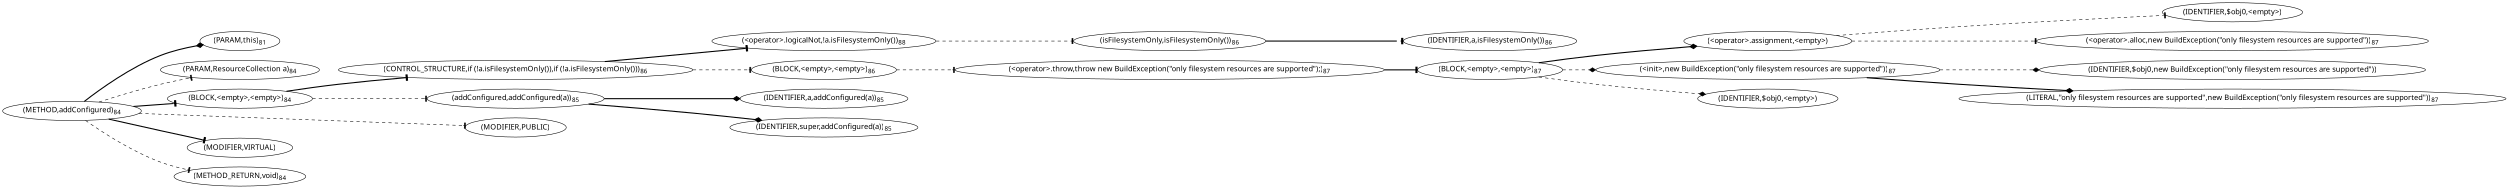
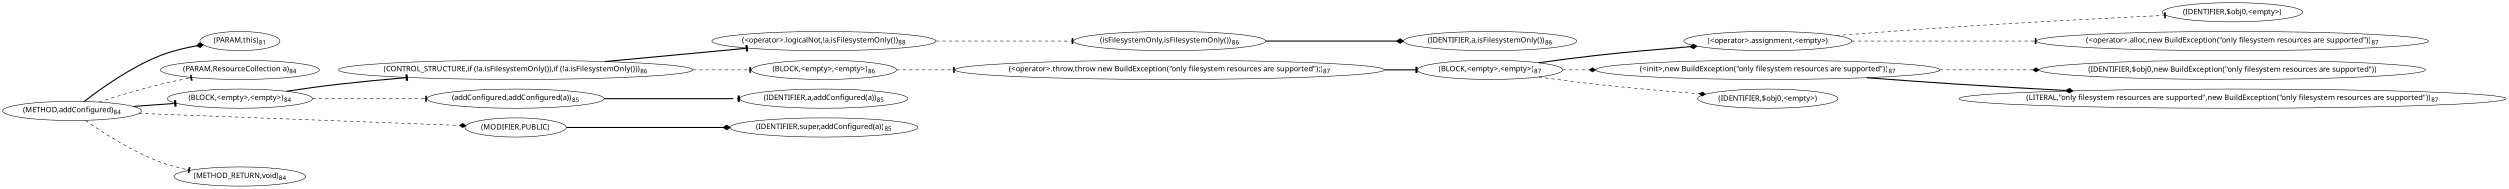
edge "(isFilesystemOnly,isFilesystemOnly())" -> "(IDENTIFIER,a,isFilesystemOnly())": arrowhead tee -> diamond
edge "(addConfigured,addConfigured(a))" -> "(IDENTIFIER,a,addConfigured(a))": arrowhead diamond -> tee
edge "(addConfigured,addConfigured(a))" -> "(IDENTIFIER,super,addConfigured(a))": now "(MODIFIER,PUBLIC)" -> "(IDENTIFIER,super,addConfigured(a))"
edge "(METHOD,addConfigured)" -> "(MODIFIER,PUBLIC)": arrowhead tee -> diamond
node "(MODIFIER,VIRTUAL)": removed
